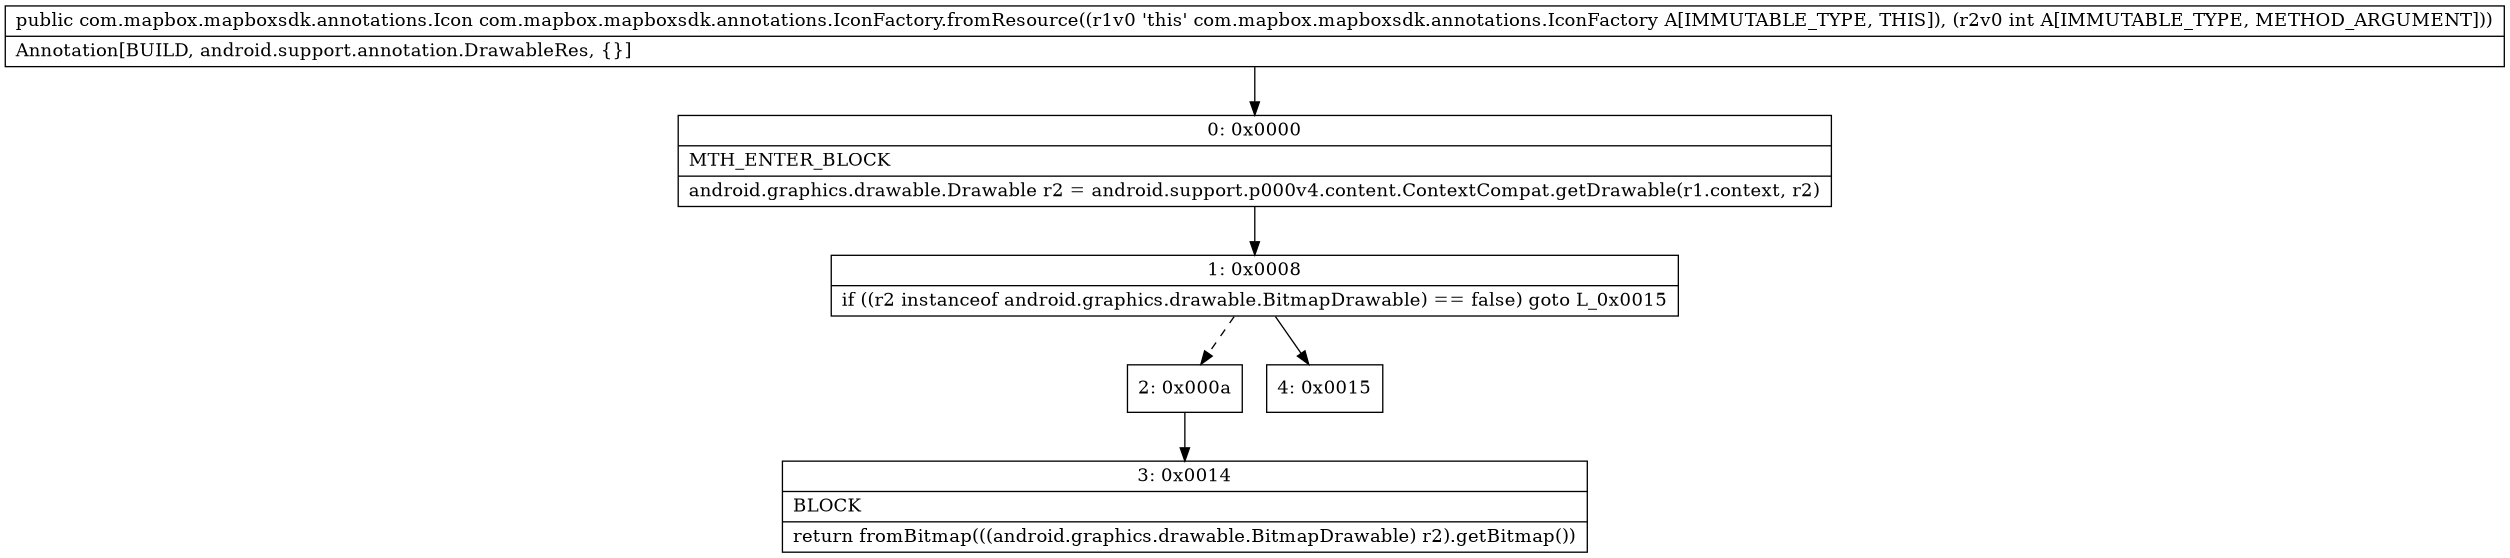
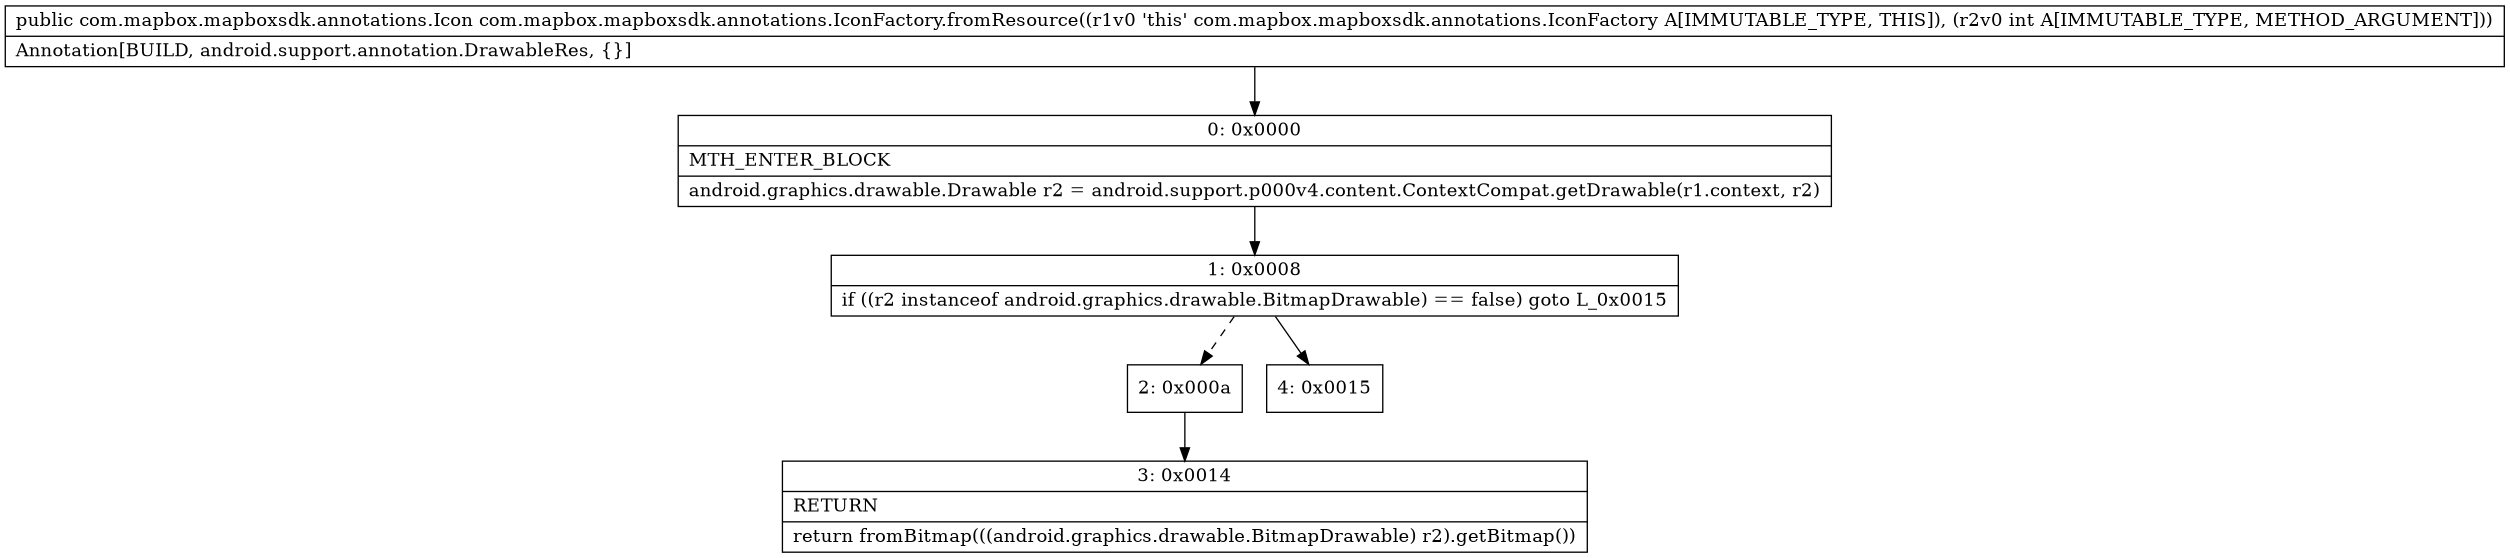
node "3: 0x0014": text "BLOCK" -> "RETURN"
